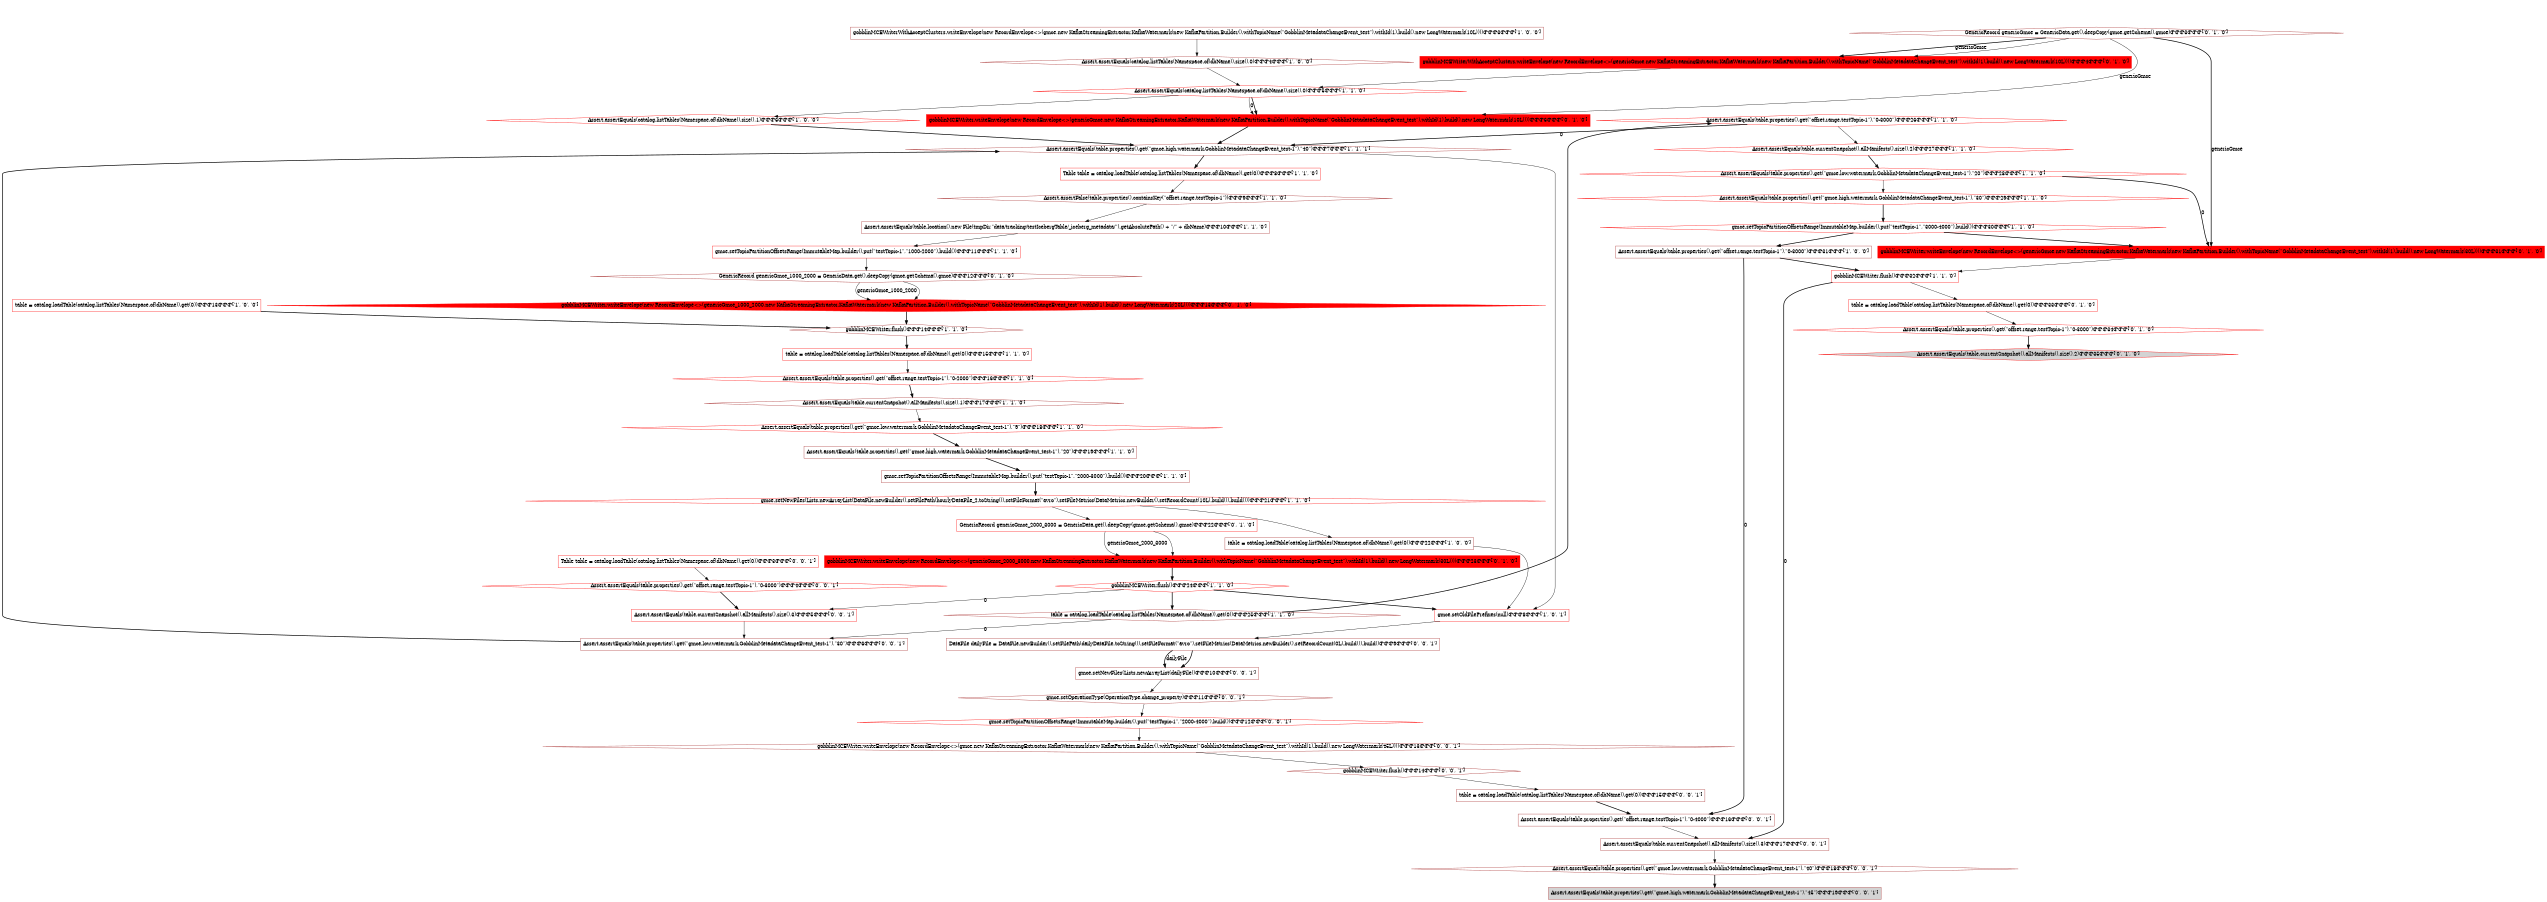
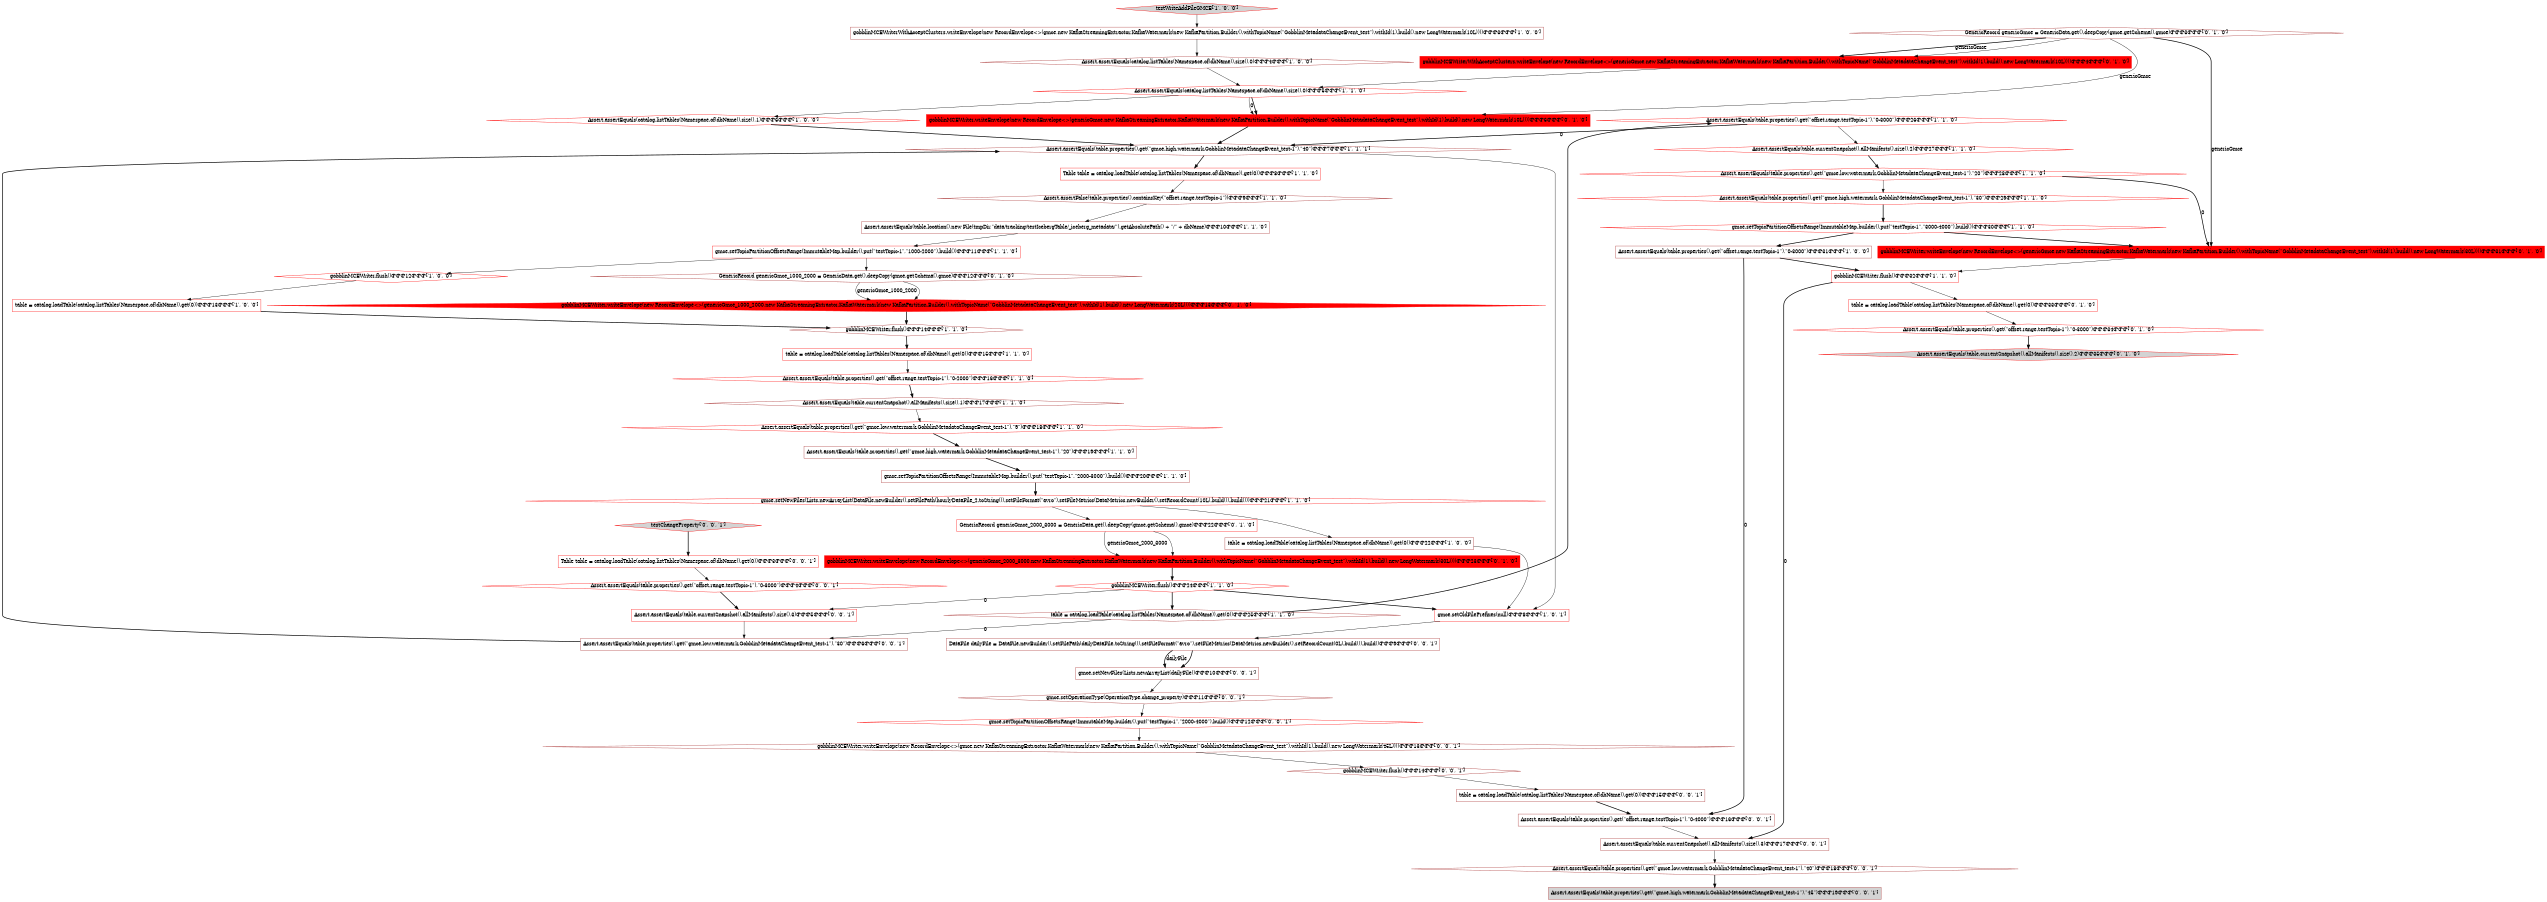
node "testWriteAddFileGMCE['1', '0', '0']": added
node "gobblinMCEWriter.flush()@@@12@@@['1', '0', '0']": added
node "testChangeProperty['0', '0', '1']": added
